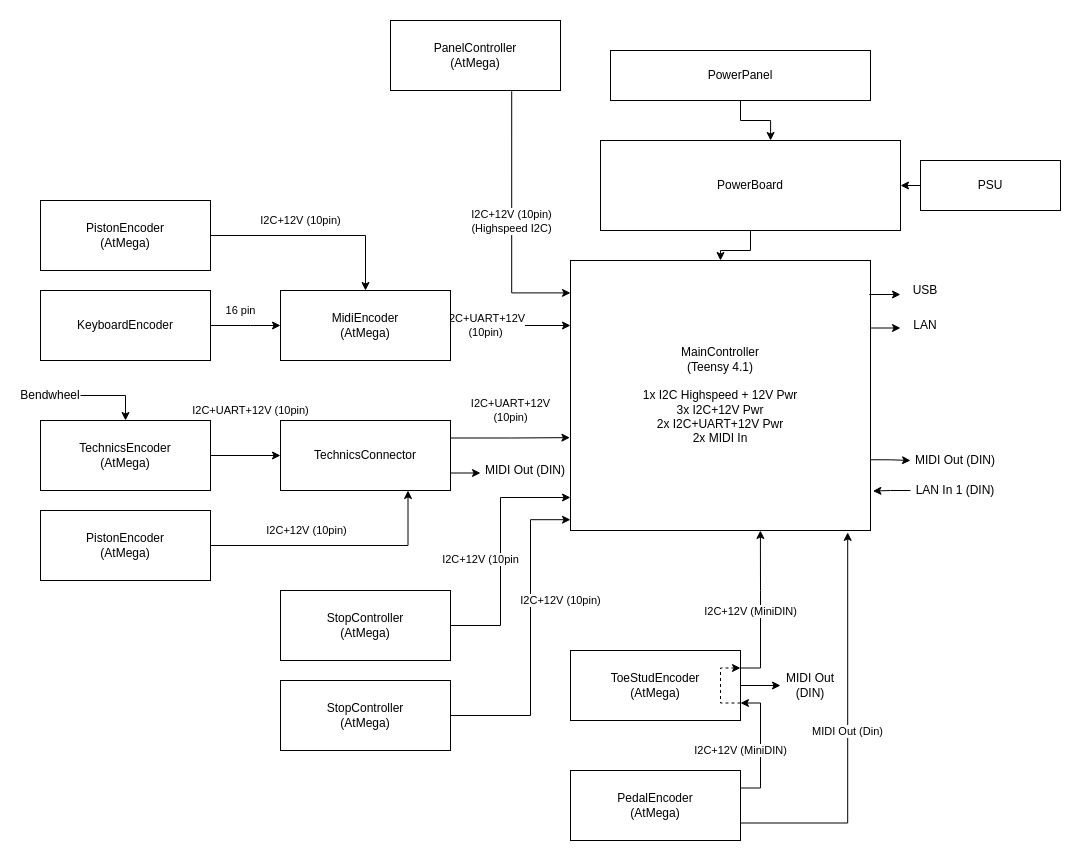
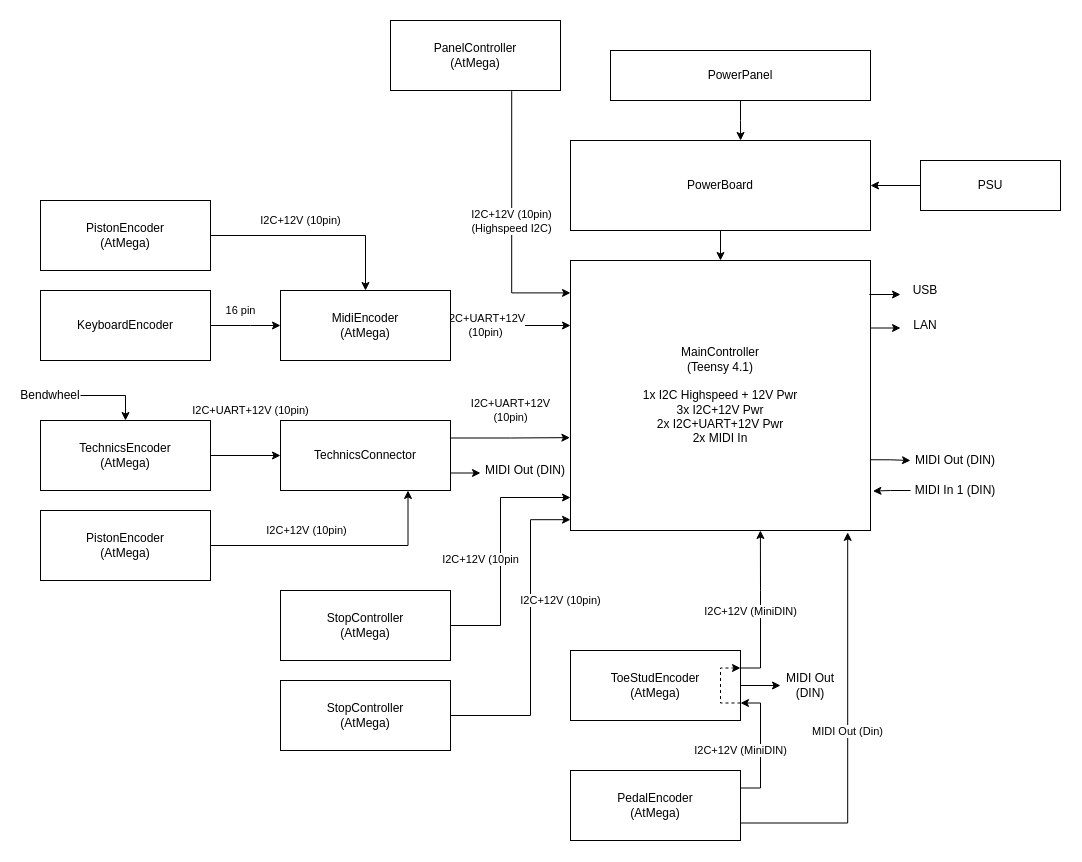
node "PowerBoard": moved (751, 186) -> (721, 186)
node "LAN In 1 (DIN)": label "LAN In 1 (DIN)" -> "MIDI In 1 (DIN)"
